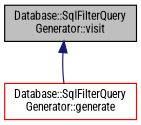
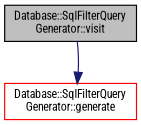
edge "Database::SqlFilterQuery Generator::generate" -> "Database::SqlFilterQuery Generator::visit": reversed
